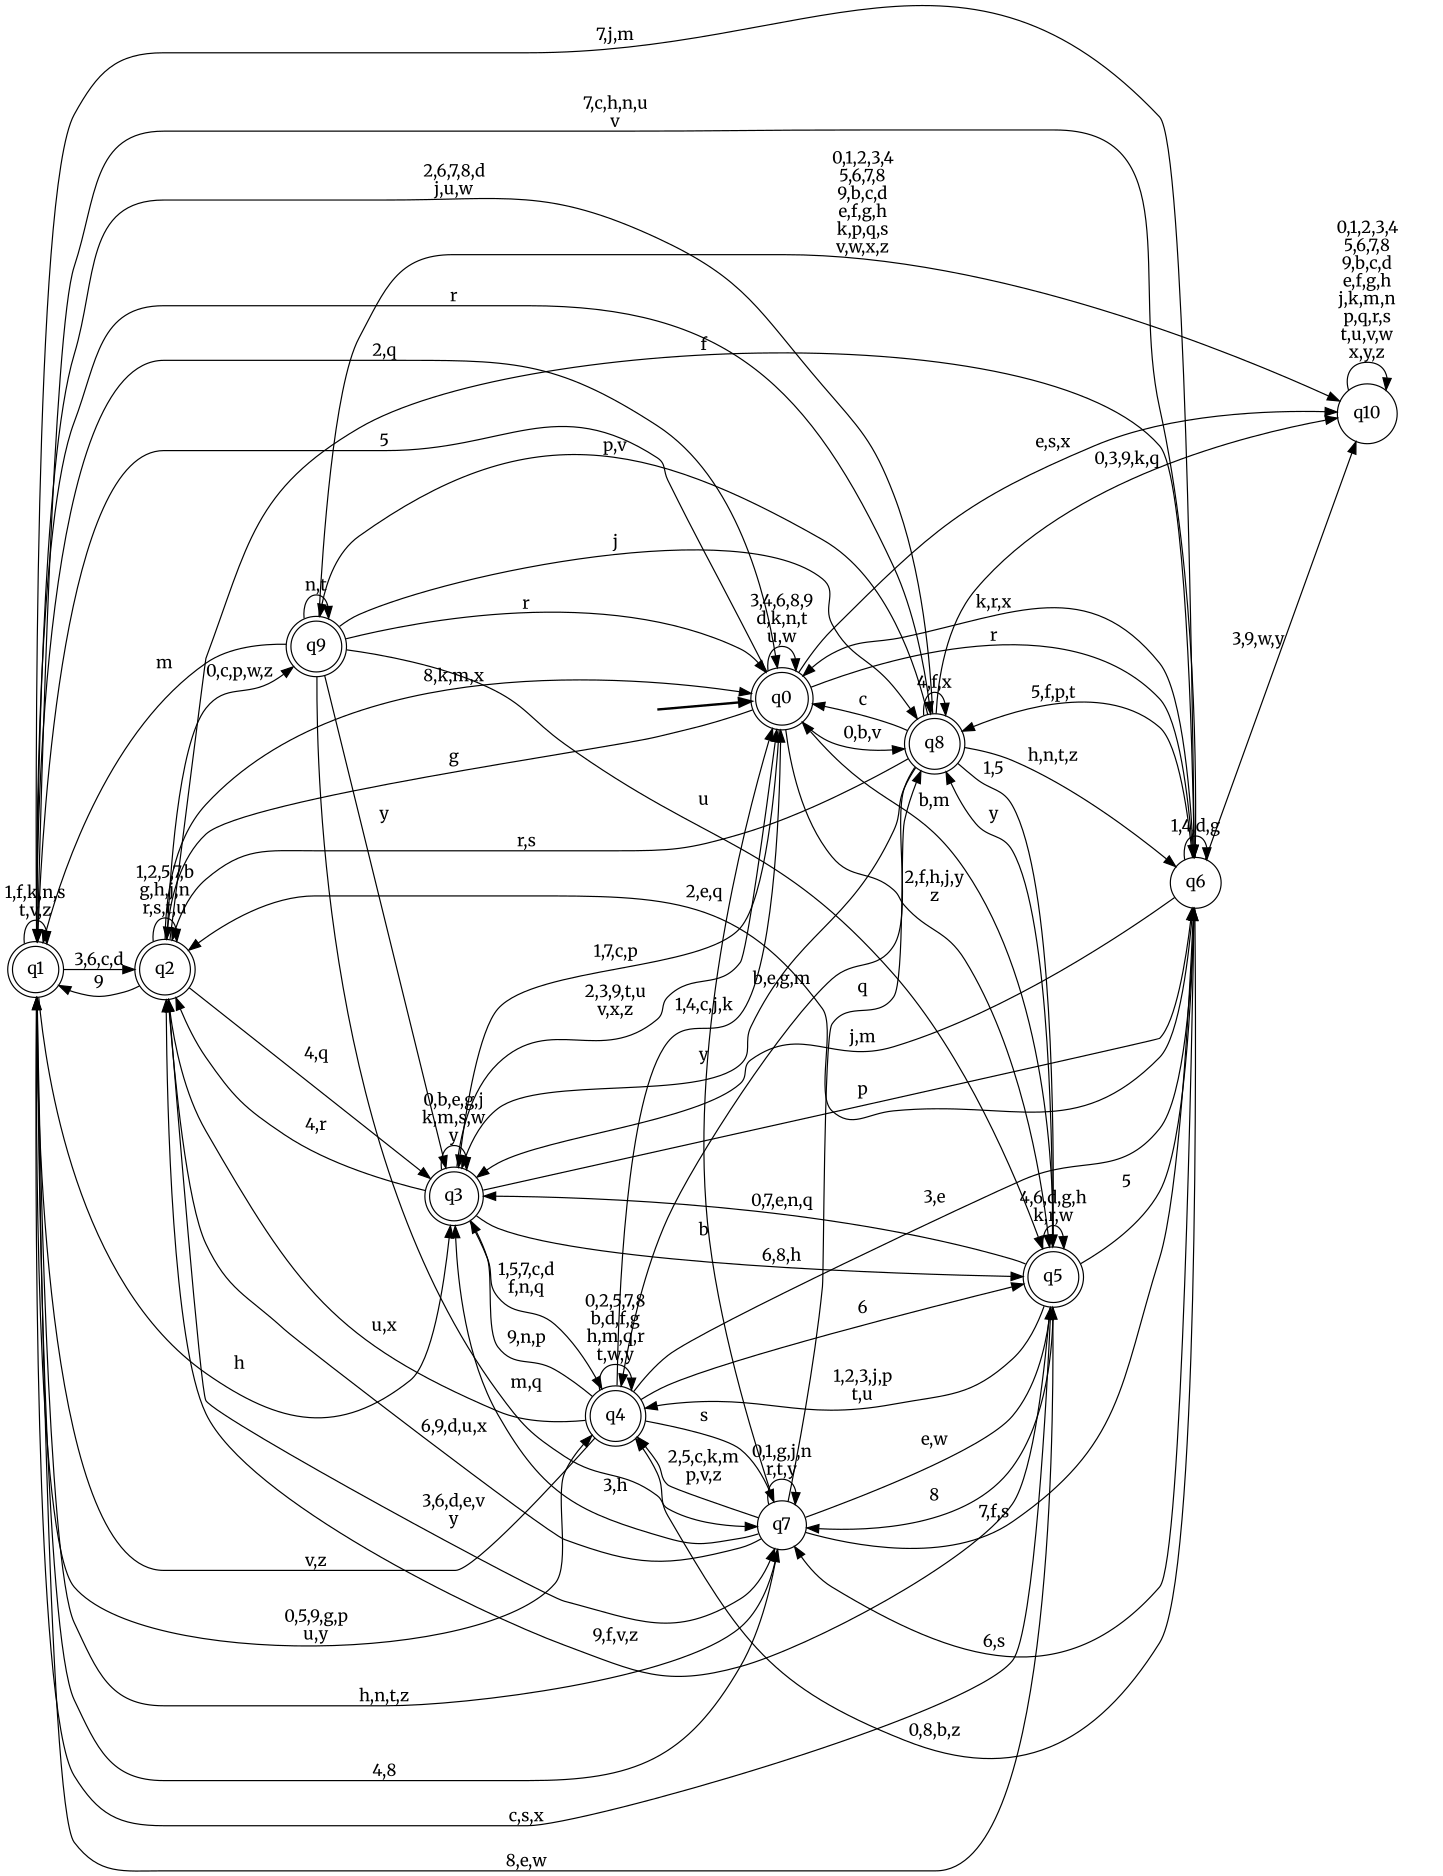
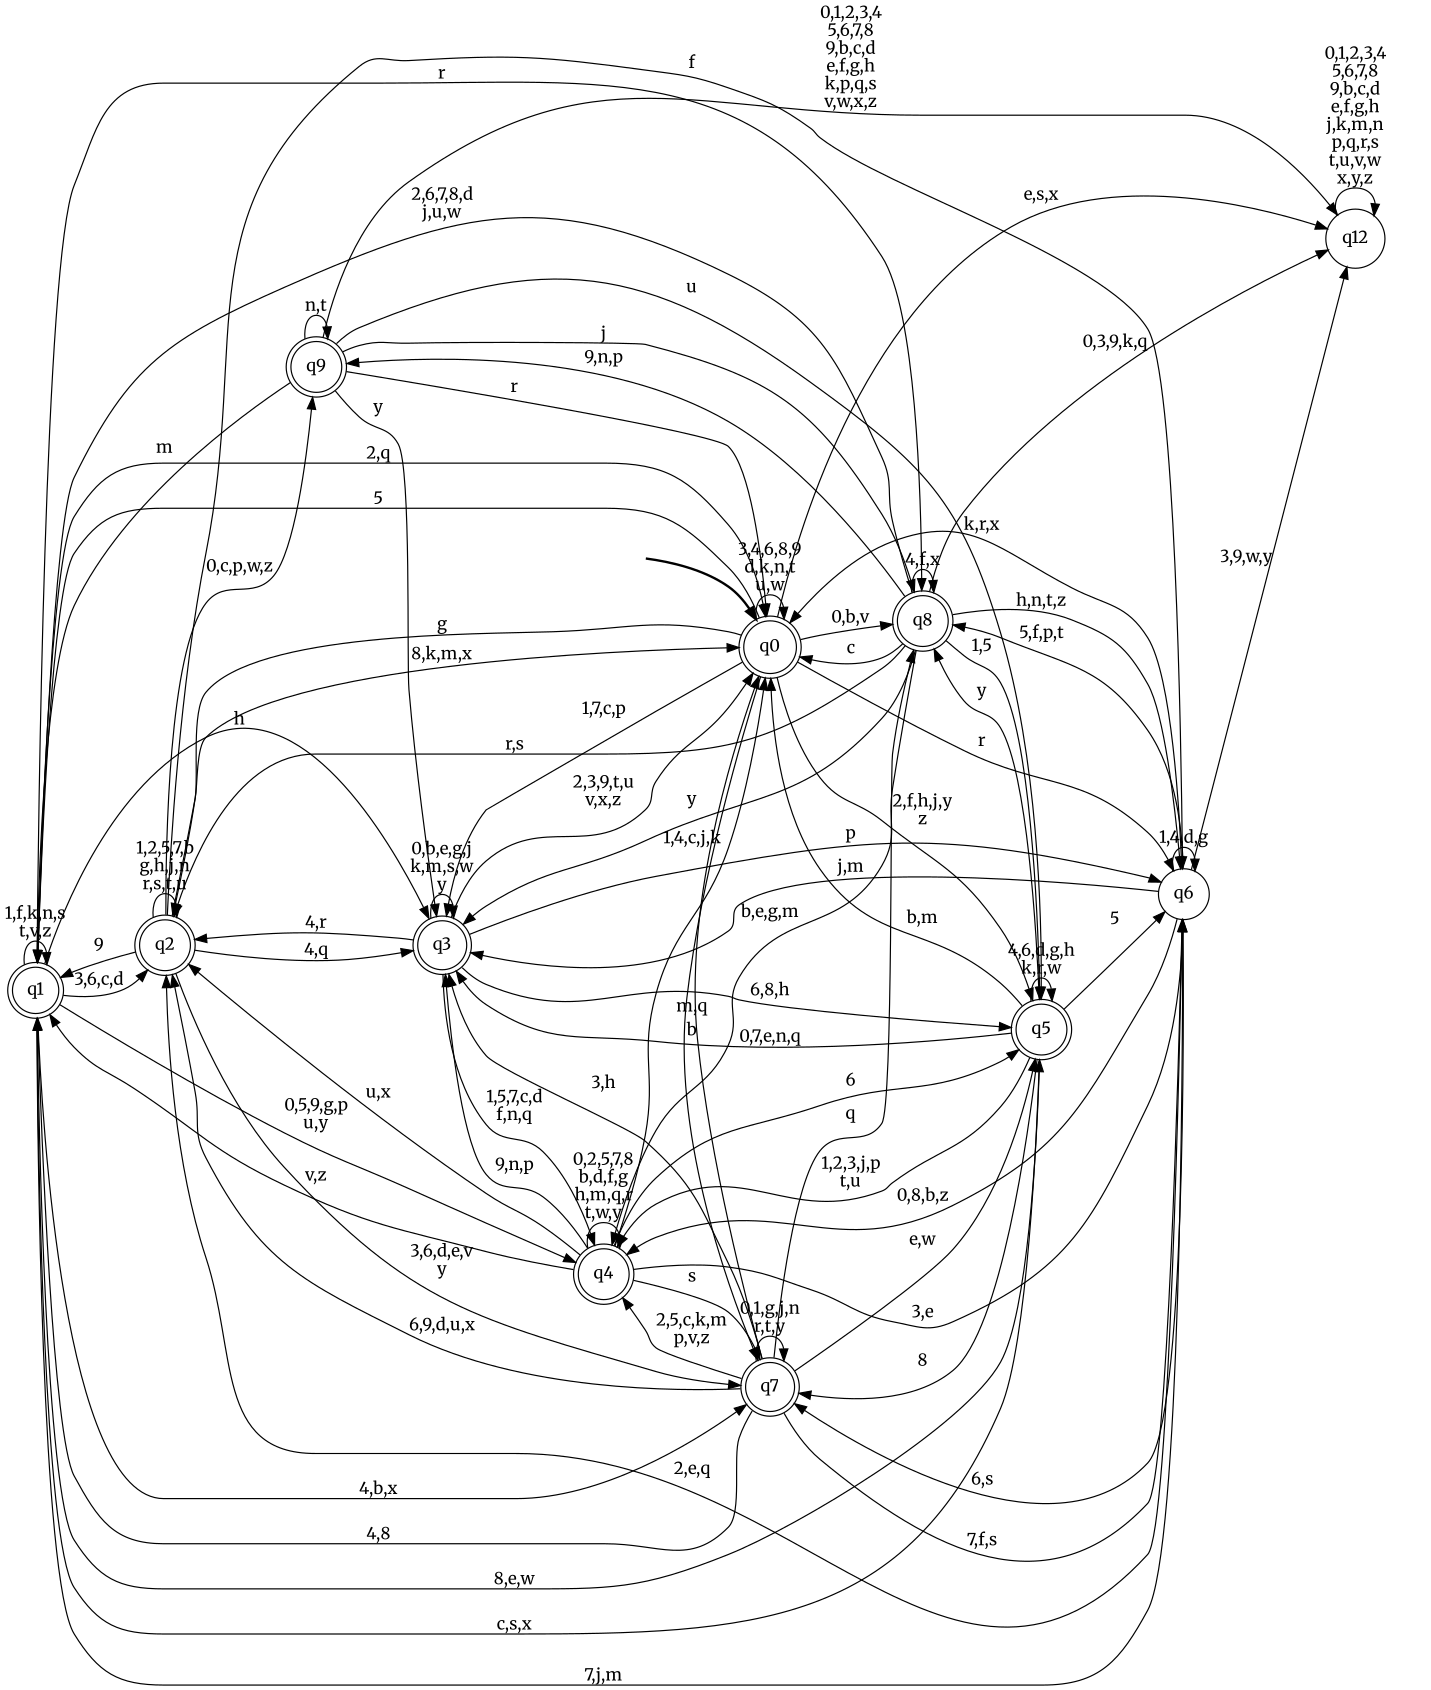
edge "q6" -> "q1": removed, label "7,c,h,n,u v"
node "q10": label "q10" -> "q12"
edge "q8" -> "q9": label "p,v" -> "9,n,p"
edge "q9" -> "q7": now "q0" -> "q7"
node "q7": shape circle -> doublecircle
edge "q5" -> "q2": removed, label "9,f,v,z"
edge "q1" -> "q7": label "h,n,t,z" -> "4,b,x"
